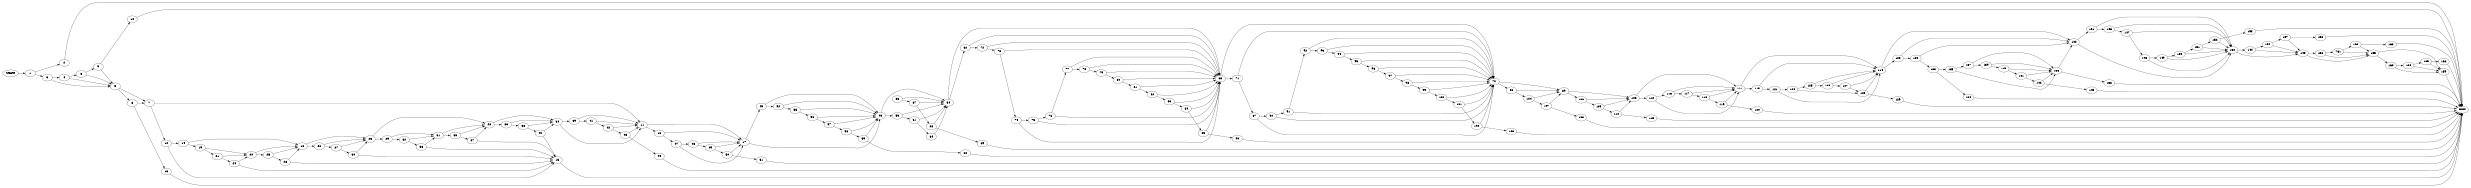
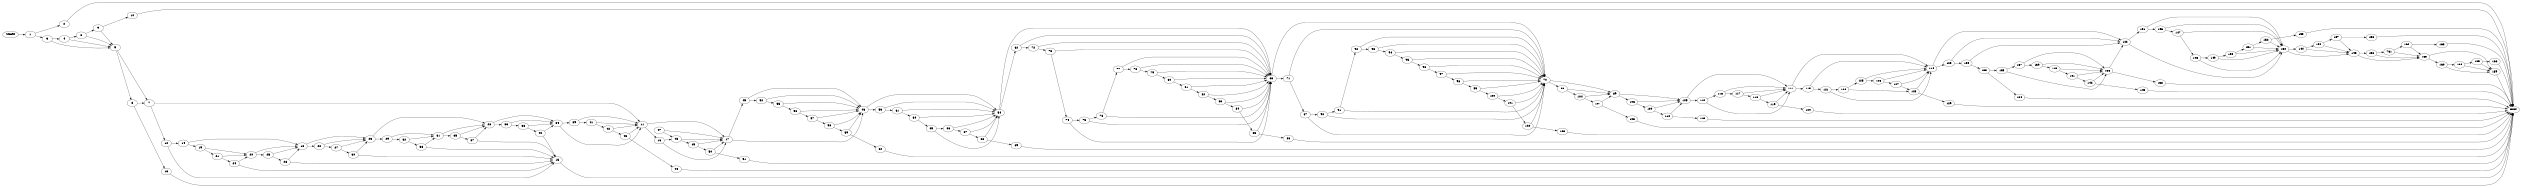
node "65": added
edge "16" -> "47": now "16" -> "48"
